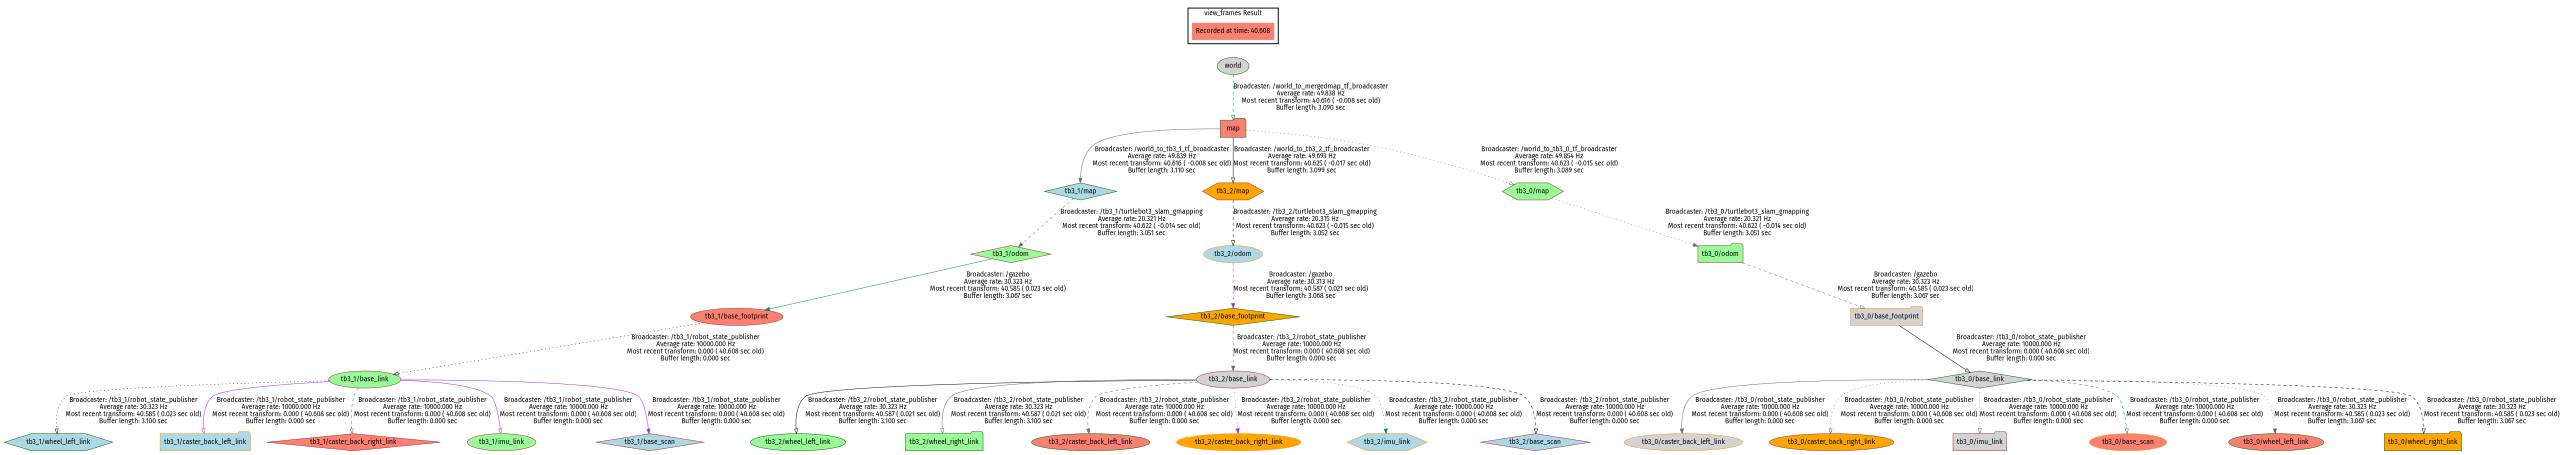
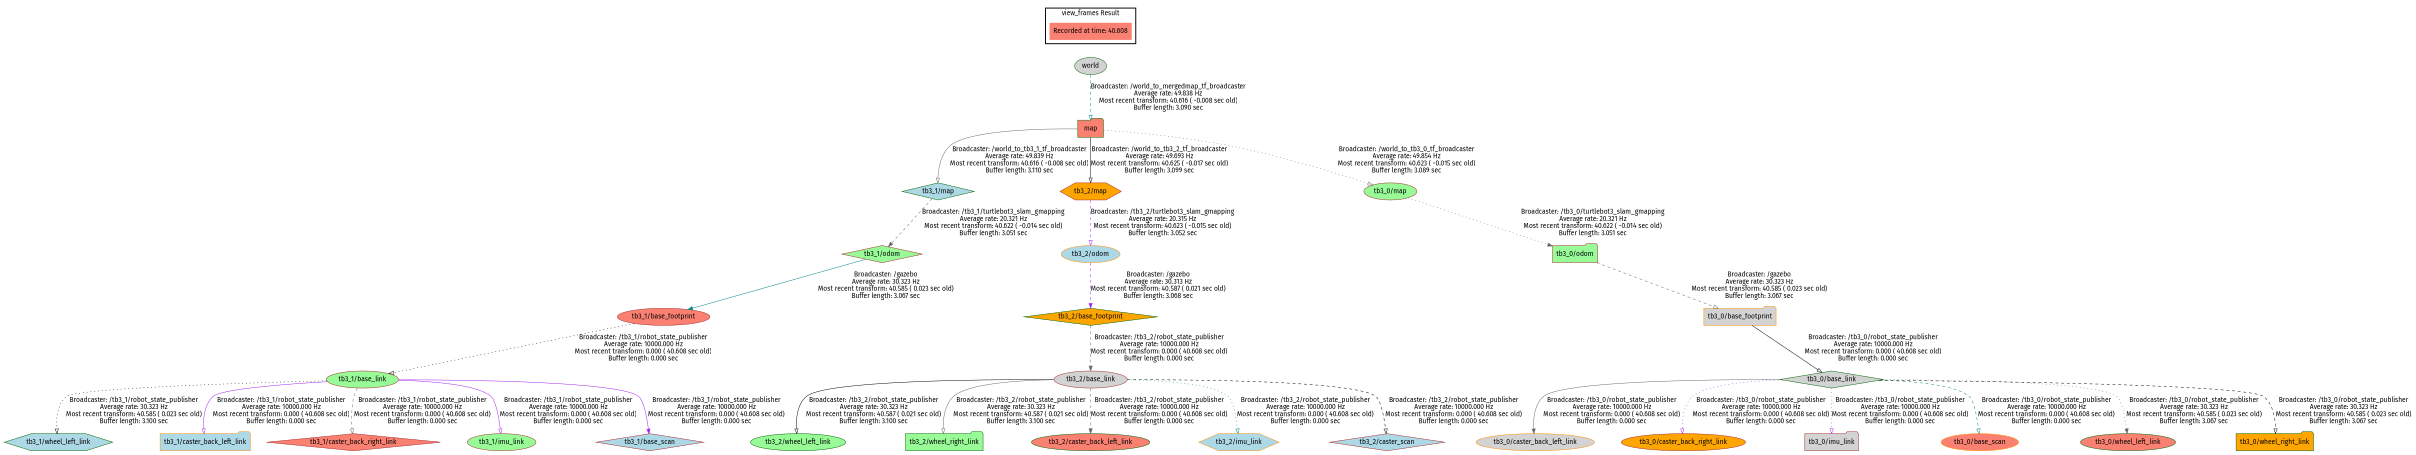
edge "map" -> "tb3_1/map": arrowhead normal -> onormal
node "tb3_0/map": shape hexagon -> ellipse
edge "tb3_2/map" -> "tb3_2/odom": color black -> purple
edge "tb3_2/base_link" -> "tb3_2/imu_link": arrowhead normal -> onormal
node "tb3_2/caster_back_right_link": removed
node "tb3_2/base_scan": label "tb3_2/base_scan" -> "tb3_2/caster_scan"
